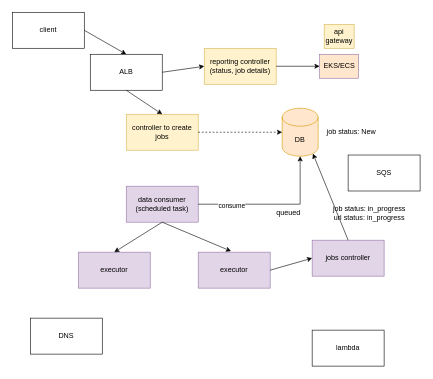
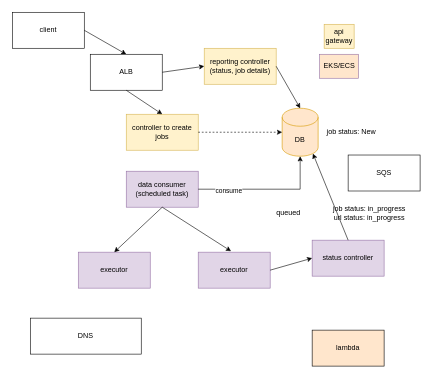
edge "reporting controller (status, job details)" -> "EKS/ECS": now "reporting controller (status, job details)" -> "DB"
node "data consumer (scheduled task)": moved (162, 204) -> (162, 189)
node "jobs controller": label "jobs controller" -> "status controller"
node "DNS": size 72x36 -> 111x36
node "lambda": fillcolor #ffffff -> #ffe6cc
